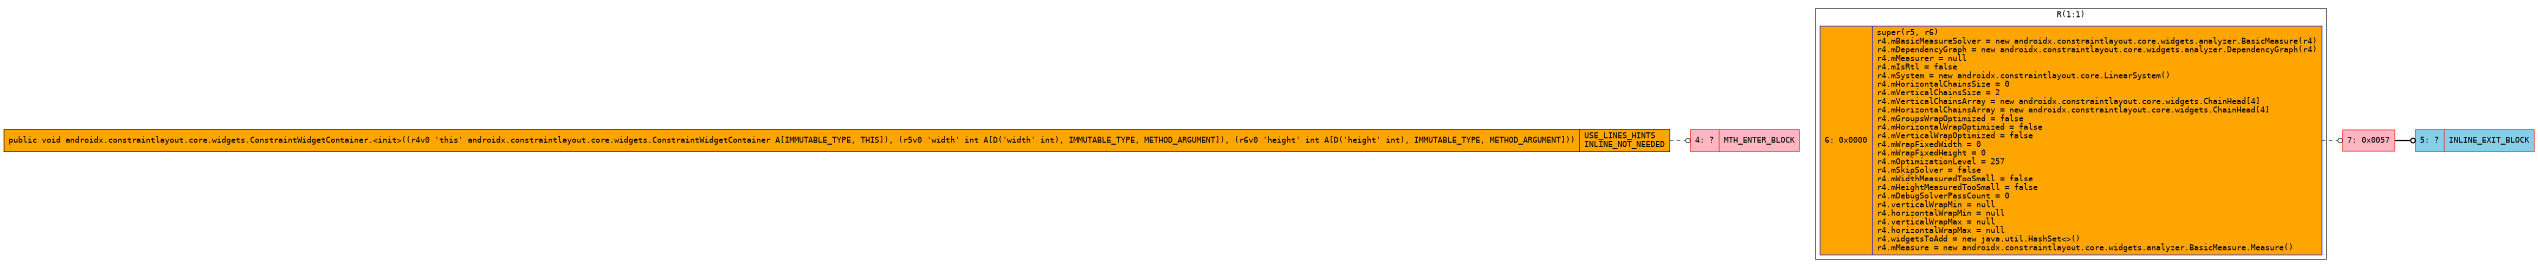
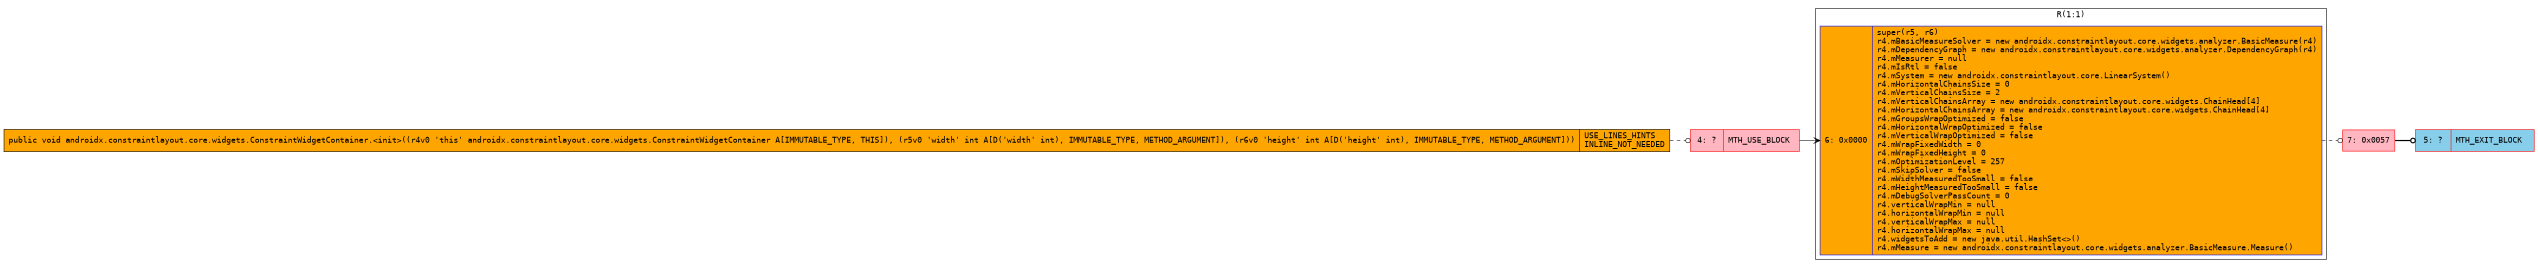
node "4: ?": text "MTH_ENTER_BLOCK" -> "MTH_USE_BLOCK"
node "5: ?": text "INLINE_EXIT_BLOCK" -> "MTH_EXIT_BLOCK"
edge "4: ?" -> "6: 0x0000": added
